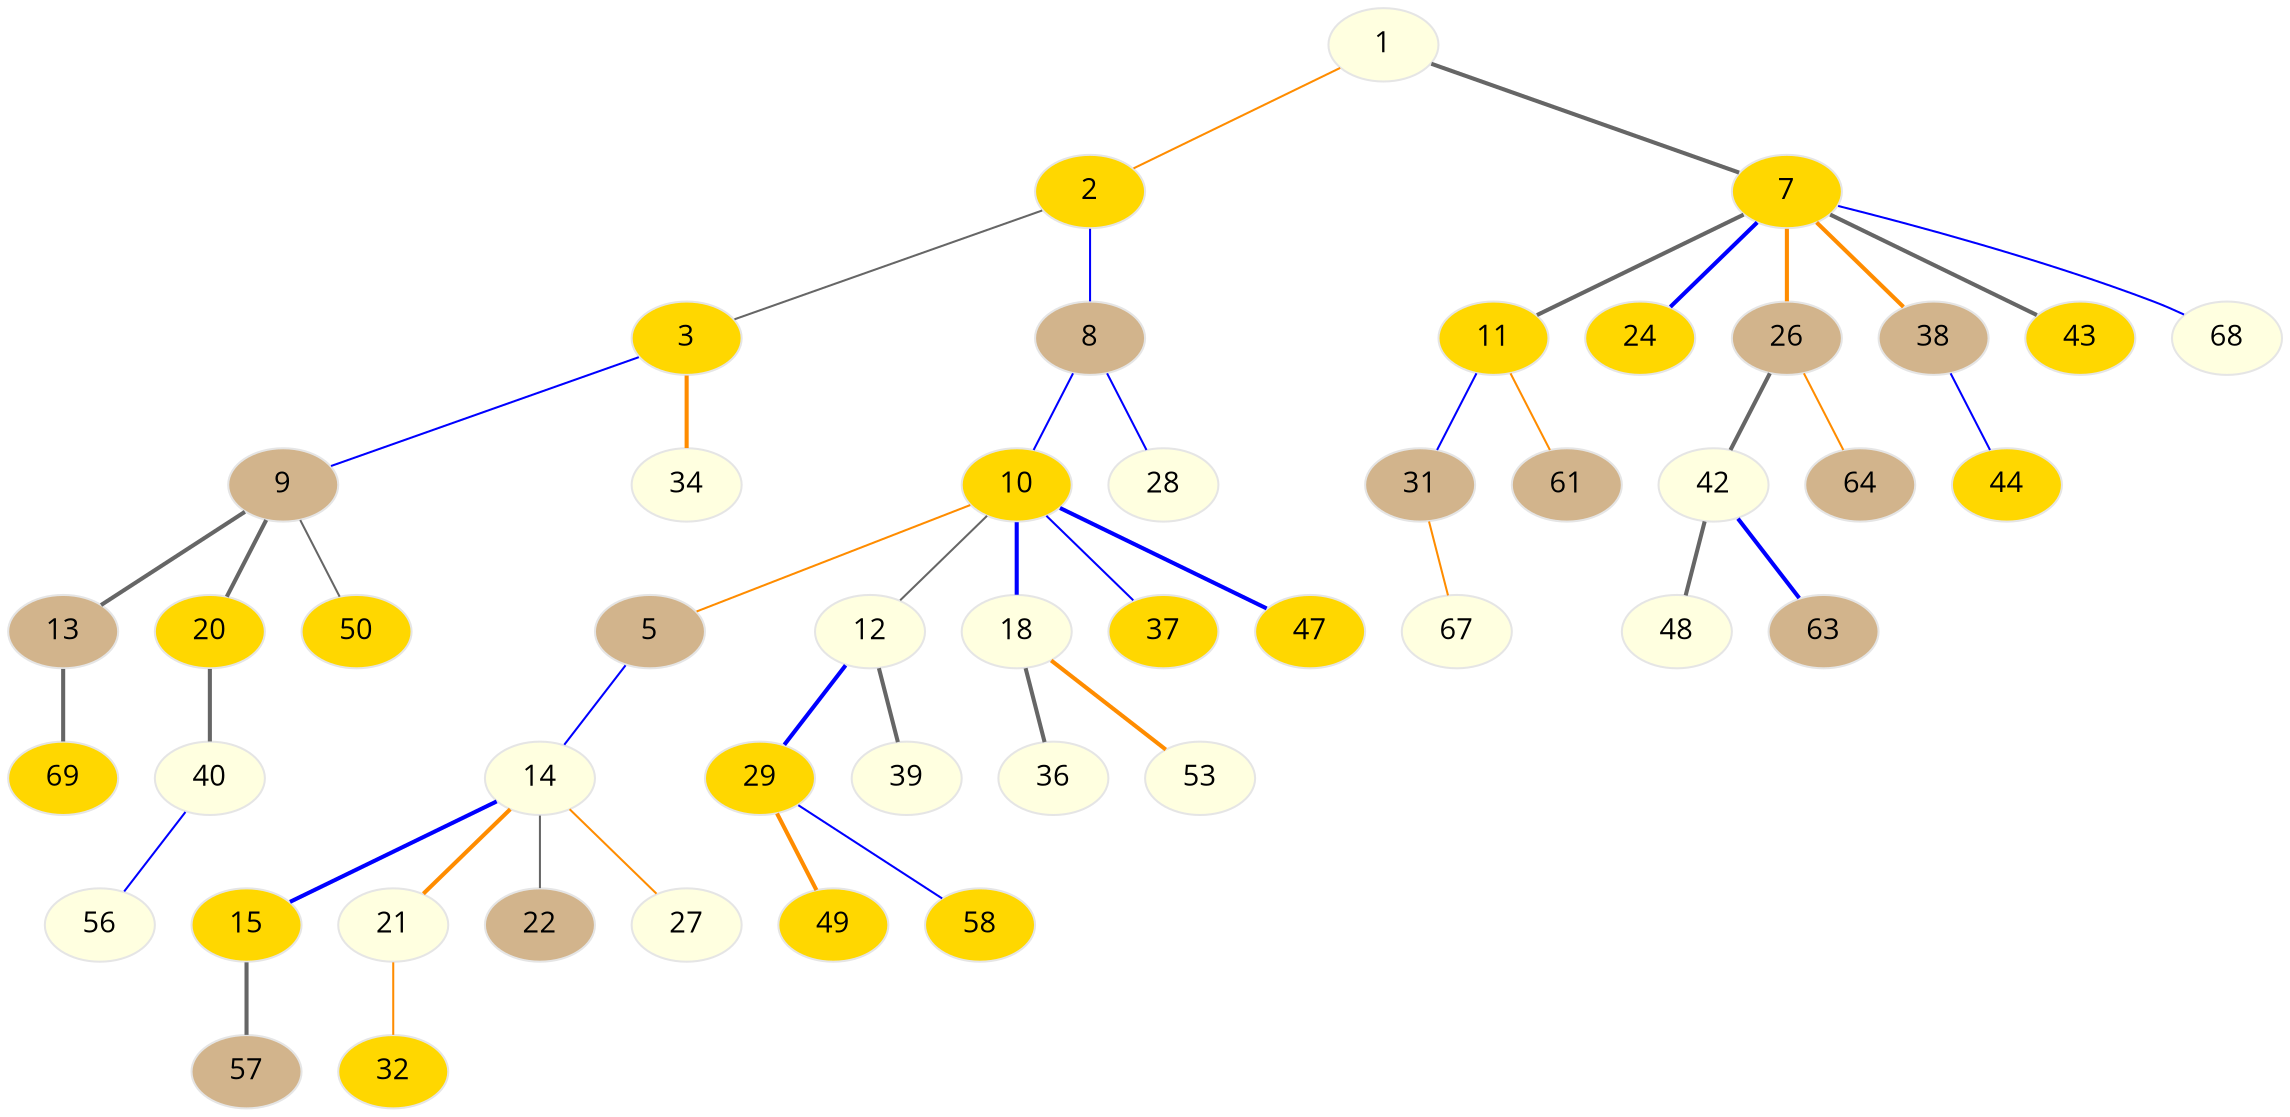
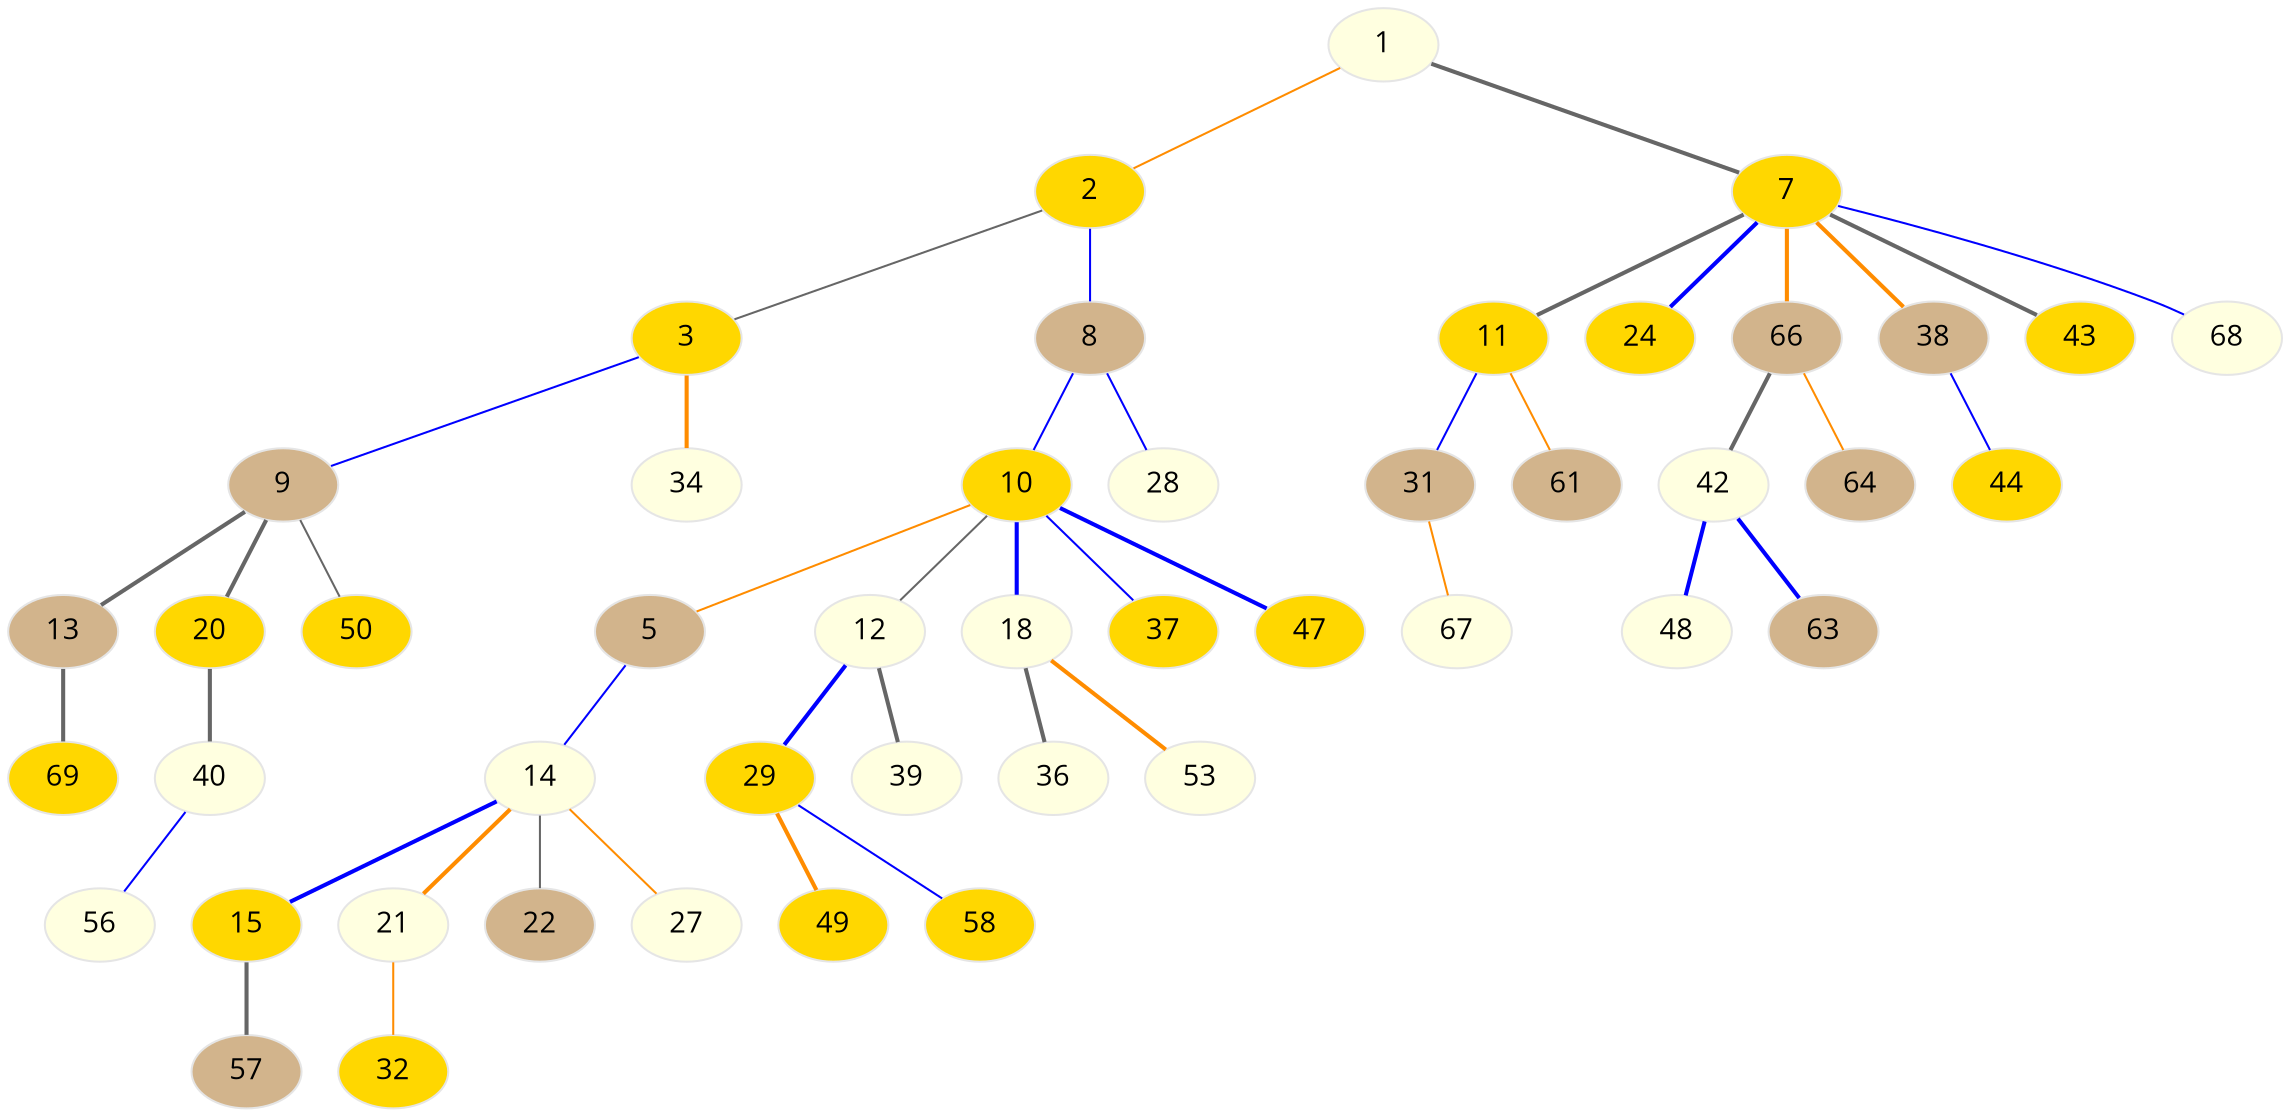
node "26": label "26" -> "66"
edge "42" -- "48": color gray40 -> blue
